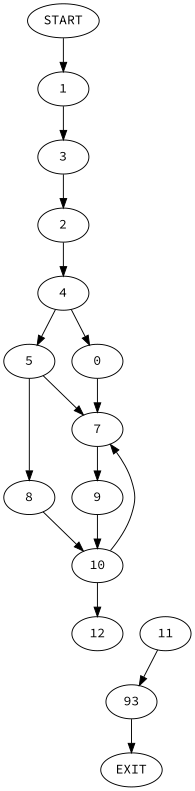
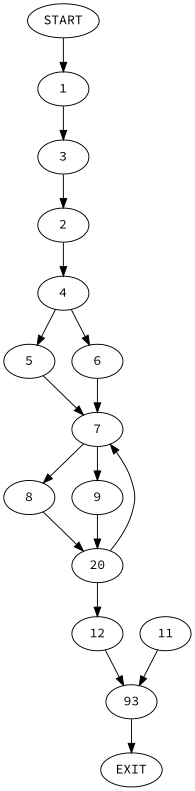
node "0": label "0" -> "6"
edge "5" -> "8": now "7" -> "8"
node "10": label "10" -> "20"
edge "12" -> "93": added
